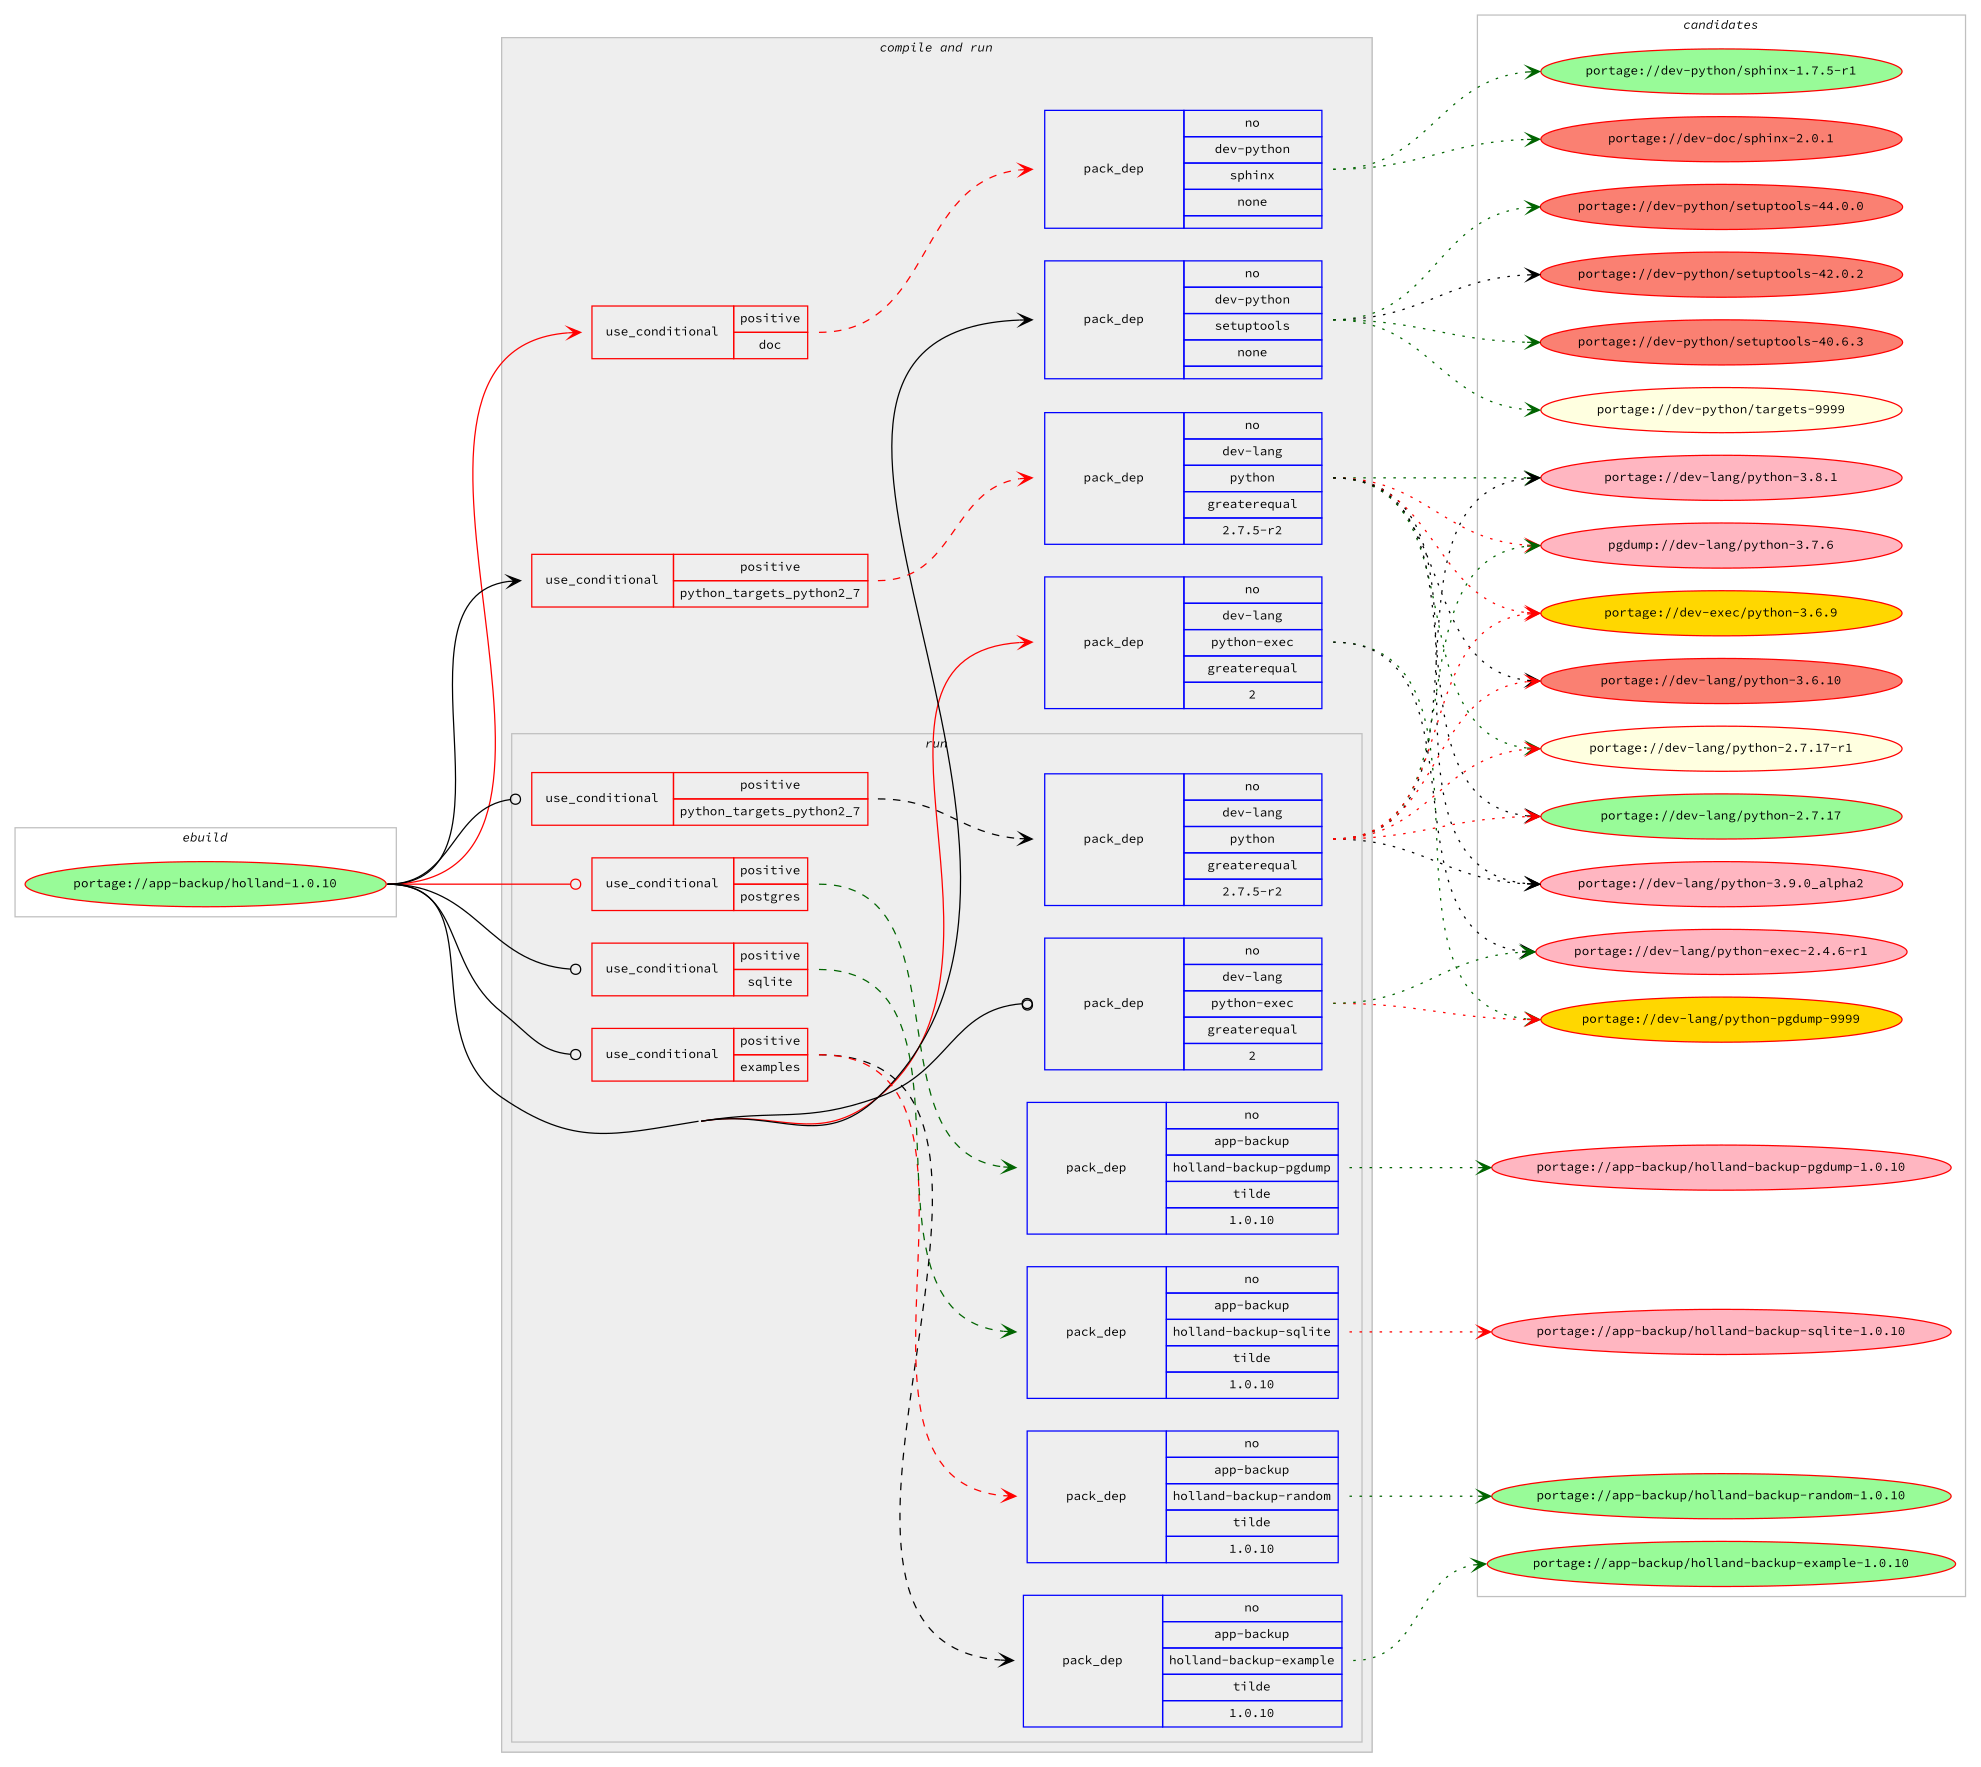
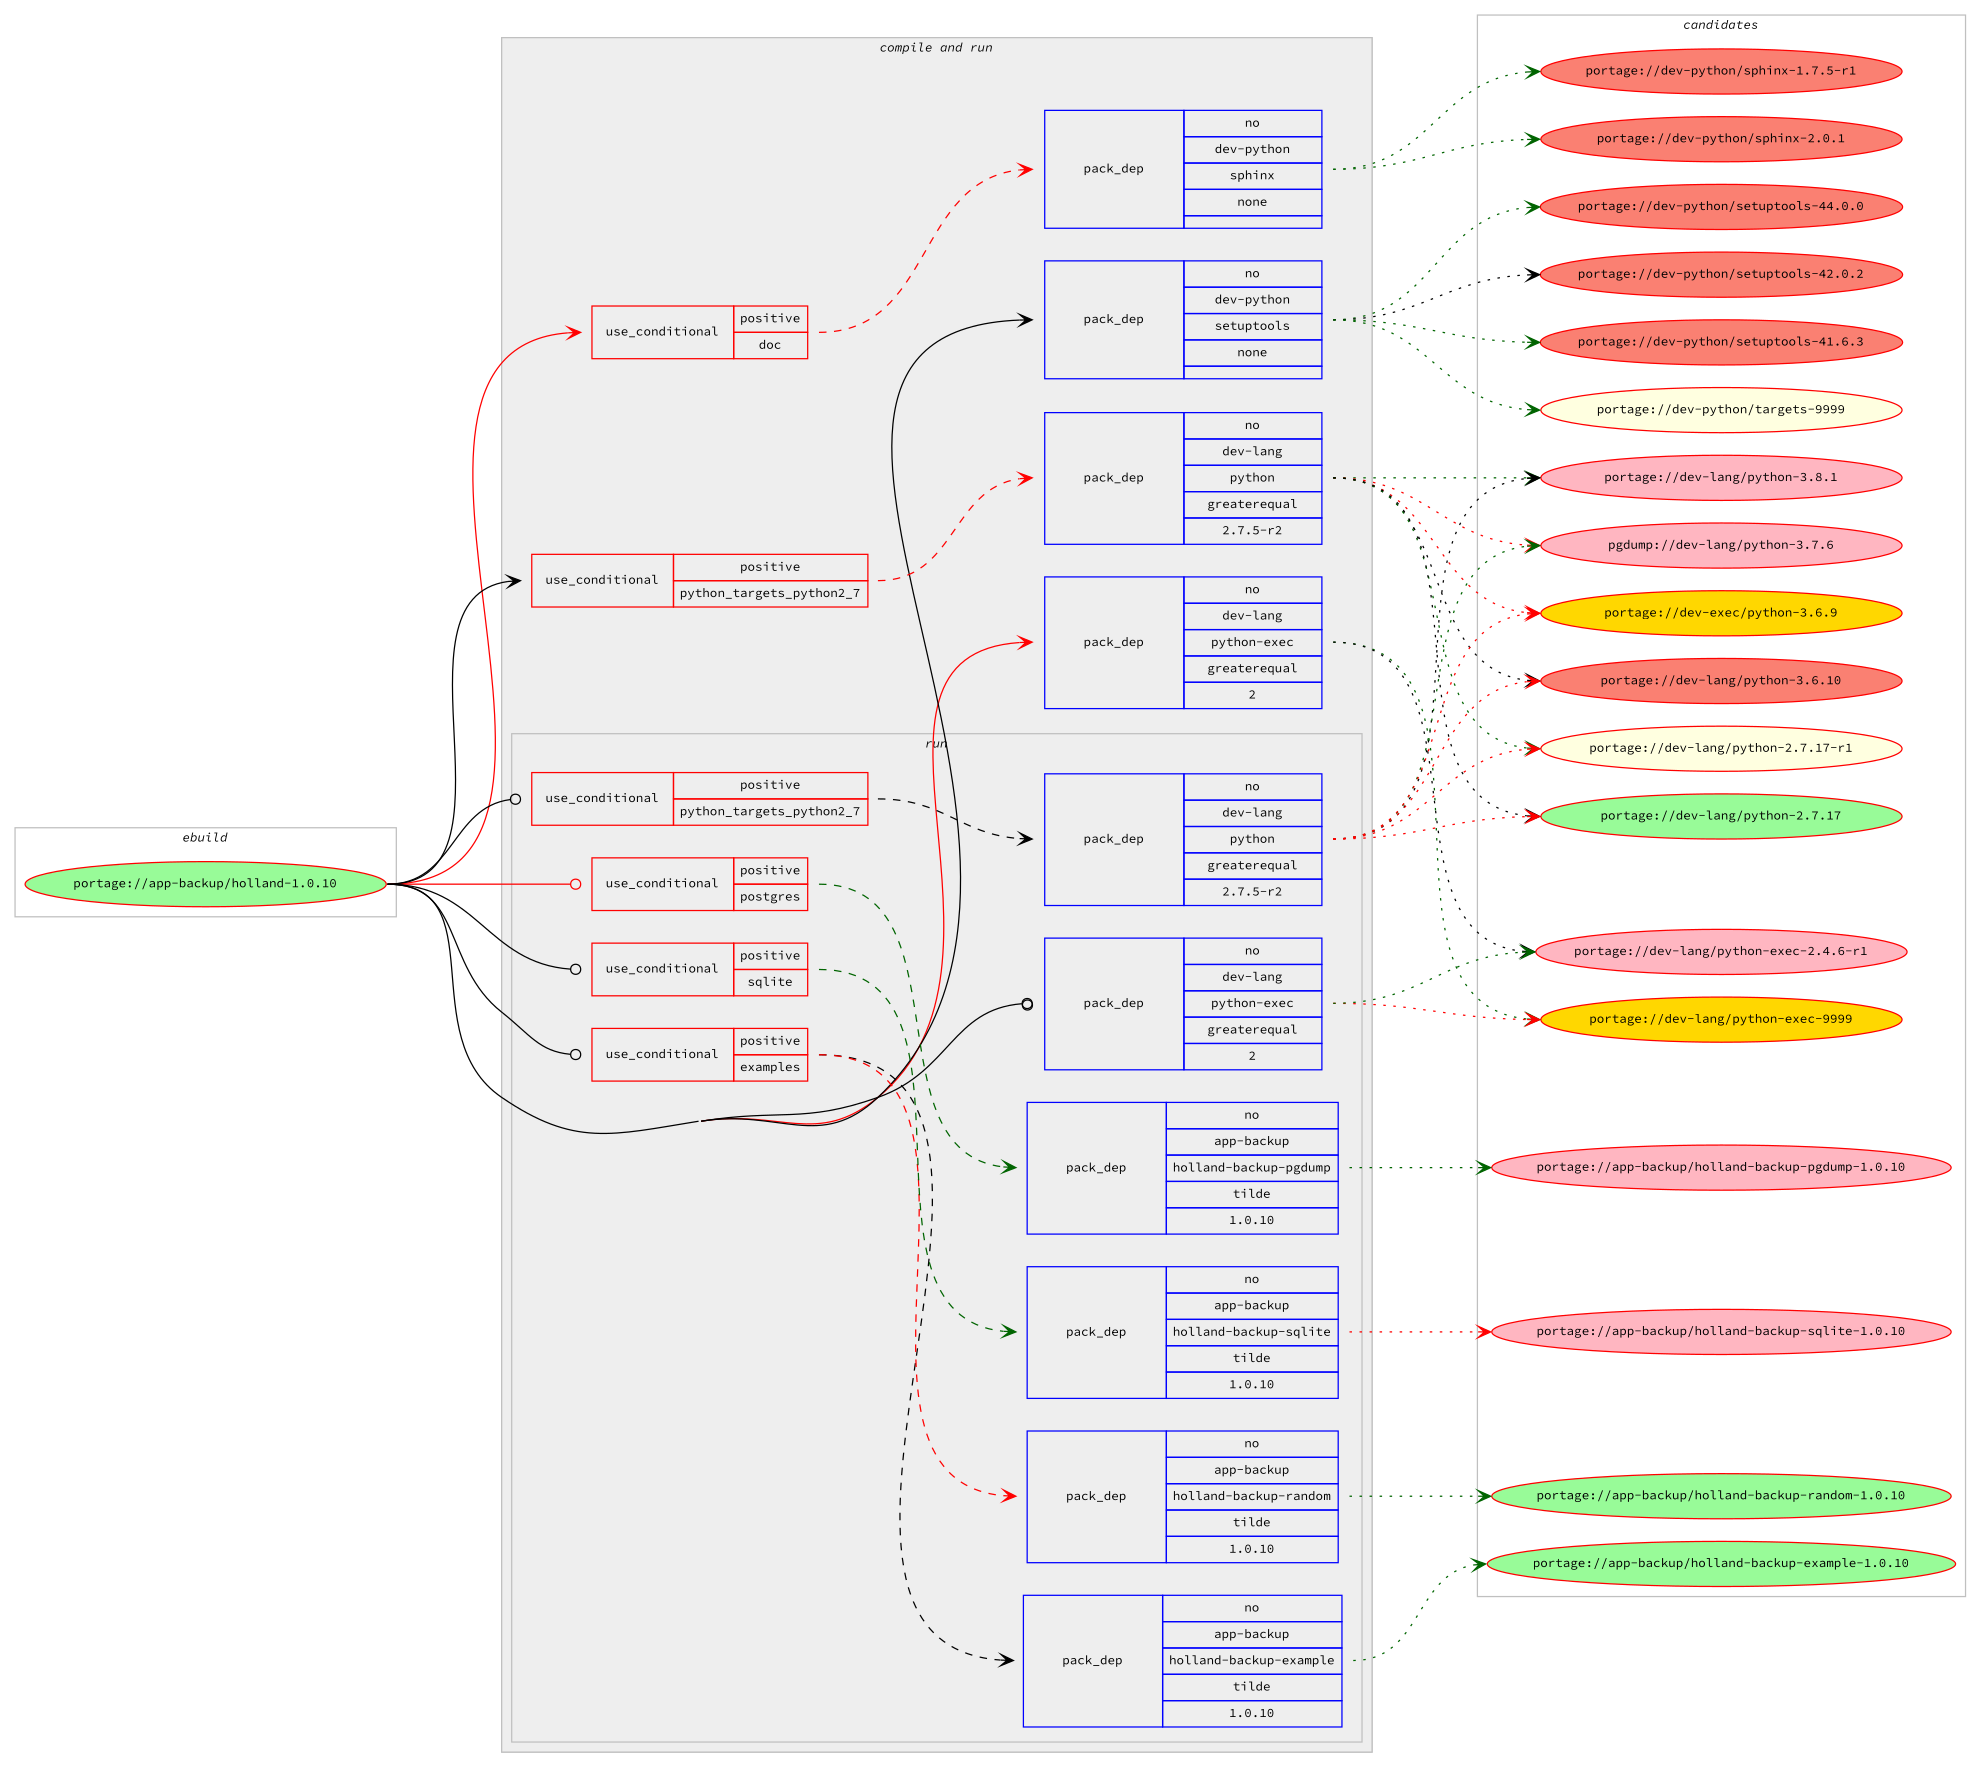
node "portage://dev-python/sphinx-1.7.5-r1": fillcolor palegreen -> salmon
node "portage://dev-doc/sphinx-2.0.1": label "portage://dev-doc/sphinx-2.0.1" -> "portage://dev-python/sphinx-2.0.1"
node "portage://dev-python/setuptools-40.6.3": label "portage://dev-python/setuptools-40.6.3" -> "portage://dev-python/setuptools-41.6.3"
node "portage://dev-lang/python-3.9.0_alpha2": removed
node "portage://dev-lang/python-pgdump-9999": label "portage://dev-lang/python-pgdump-9999" -> "portage://dev-lang/python-exec-9999"
